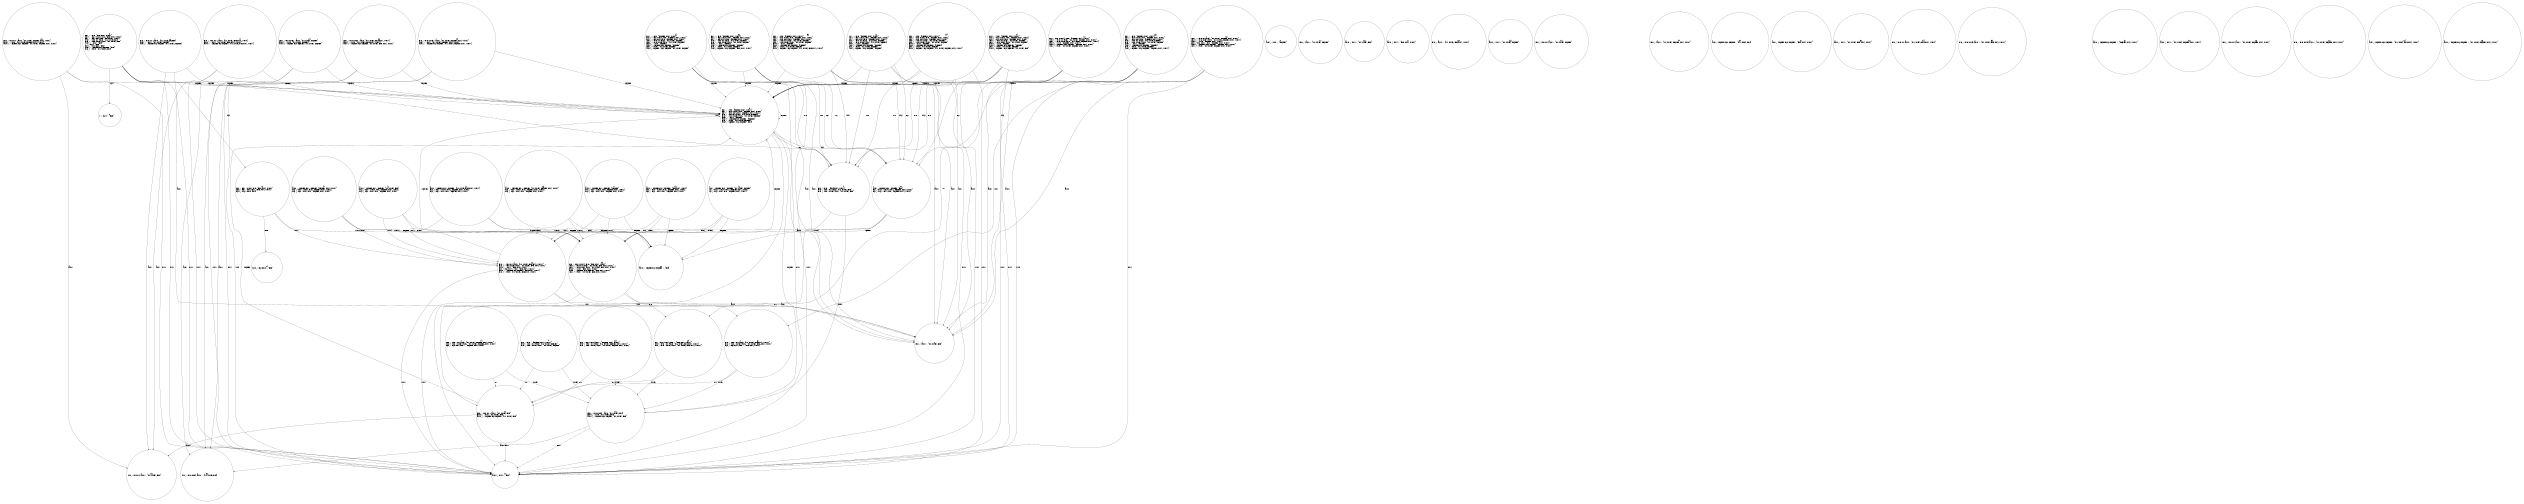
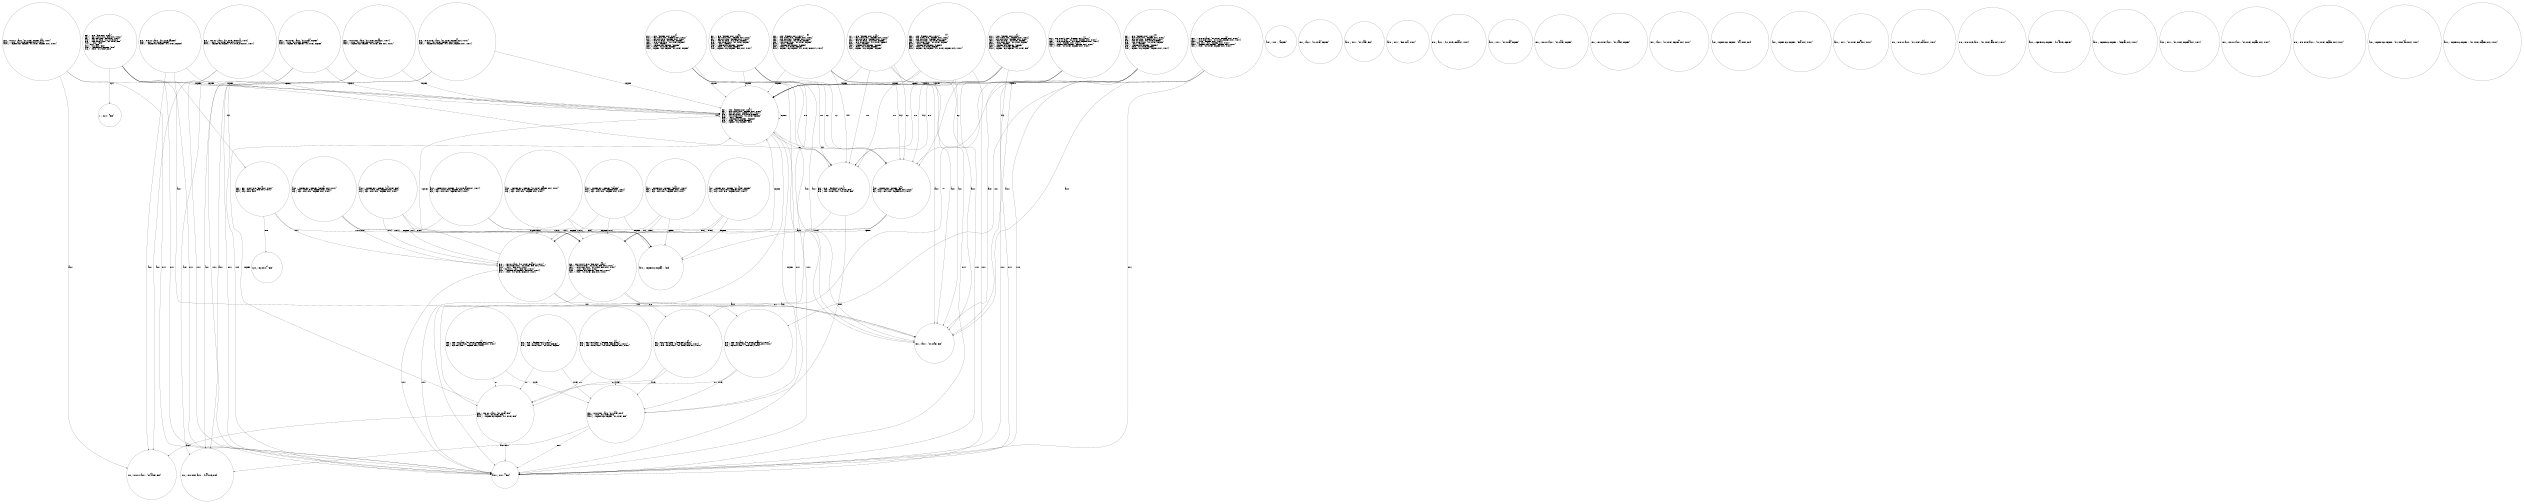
node "I36 term -> term TIMES factor • , [DIV, TIMES, RPAREN]": added
node "I56 factor -> LPAREN expr RPAREN • , [DIV, TIMES, RPAREN]": added
